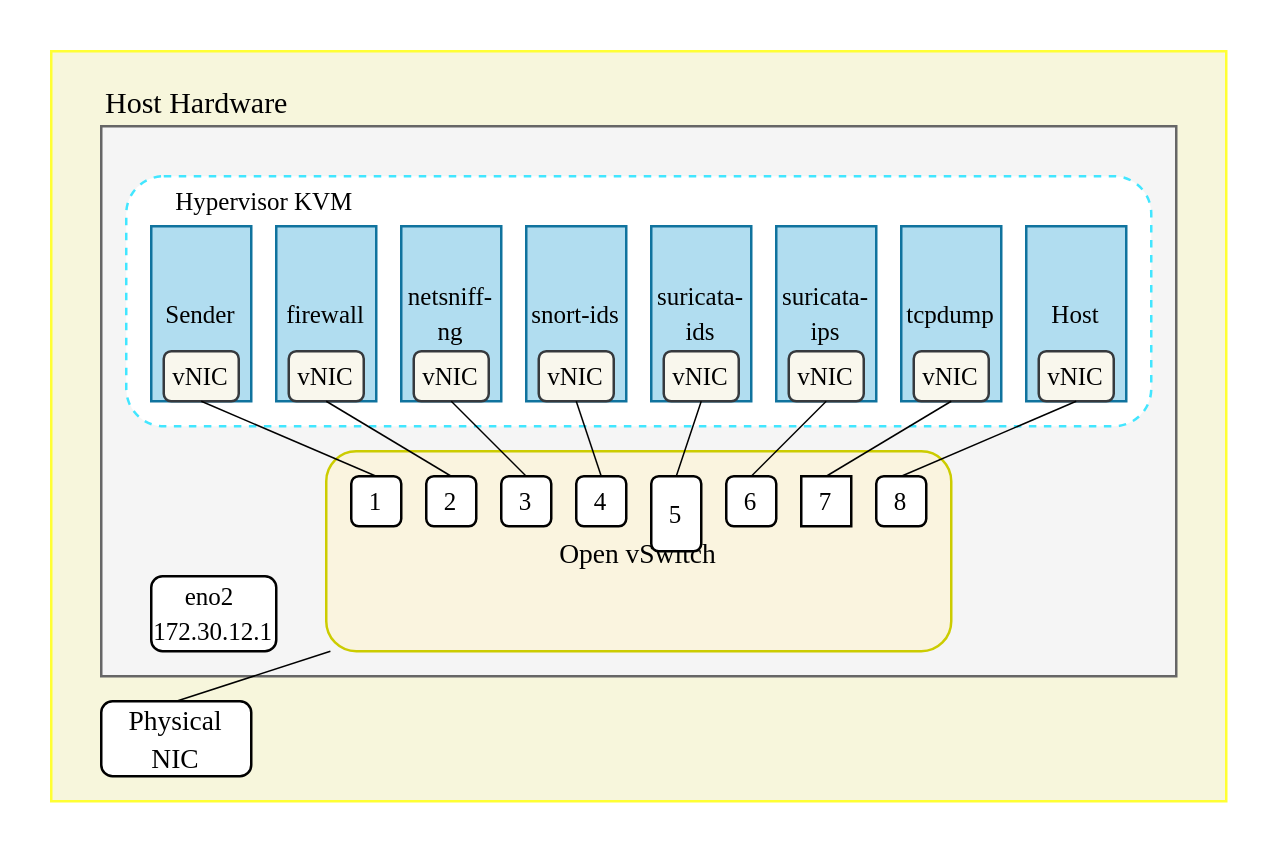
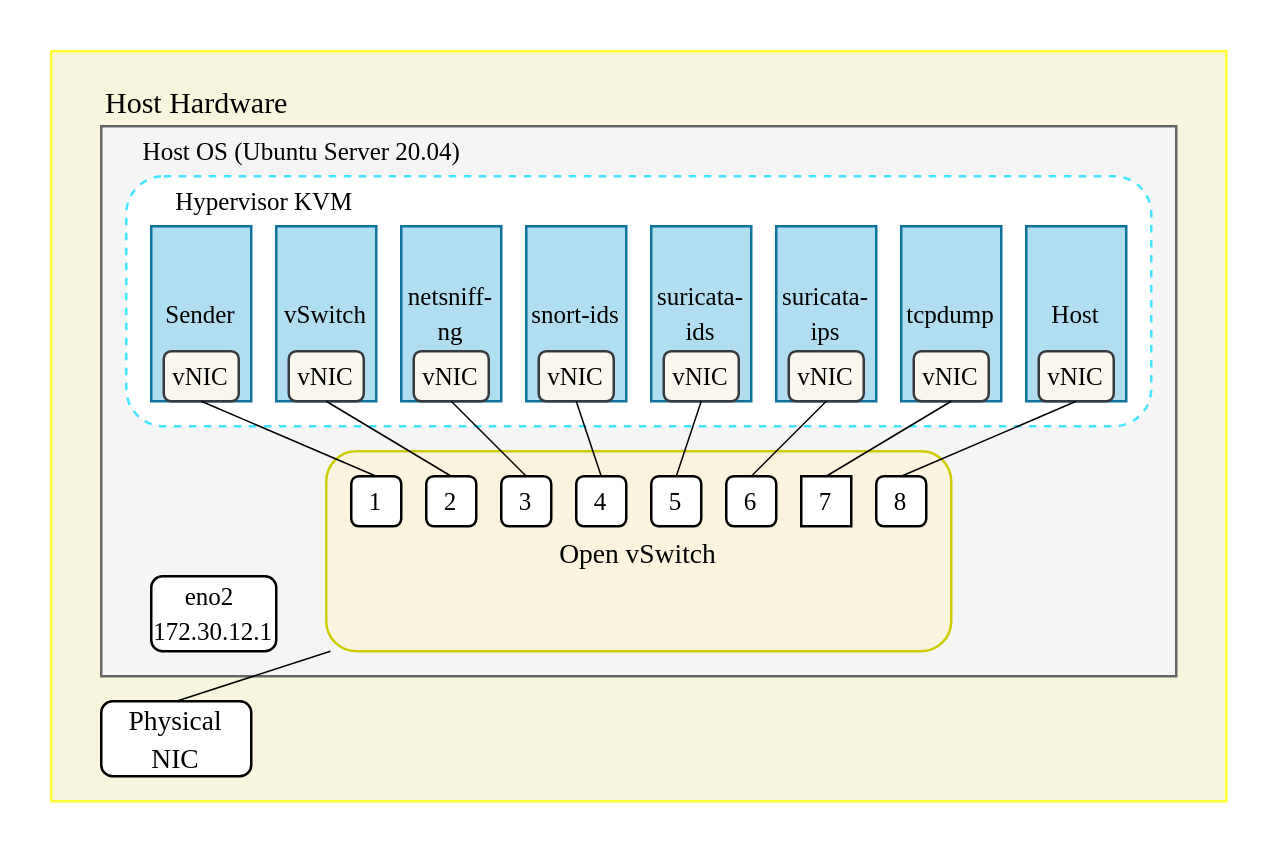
node "Host OS (Ubuntu Server 20.04)": added
node "firewall": label "firewall" -> "vSwitch"
node "5": size 50x75 -> 50x50
